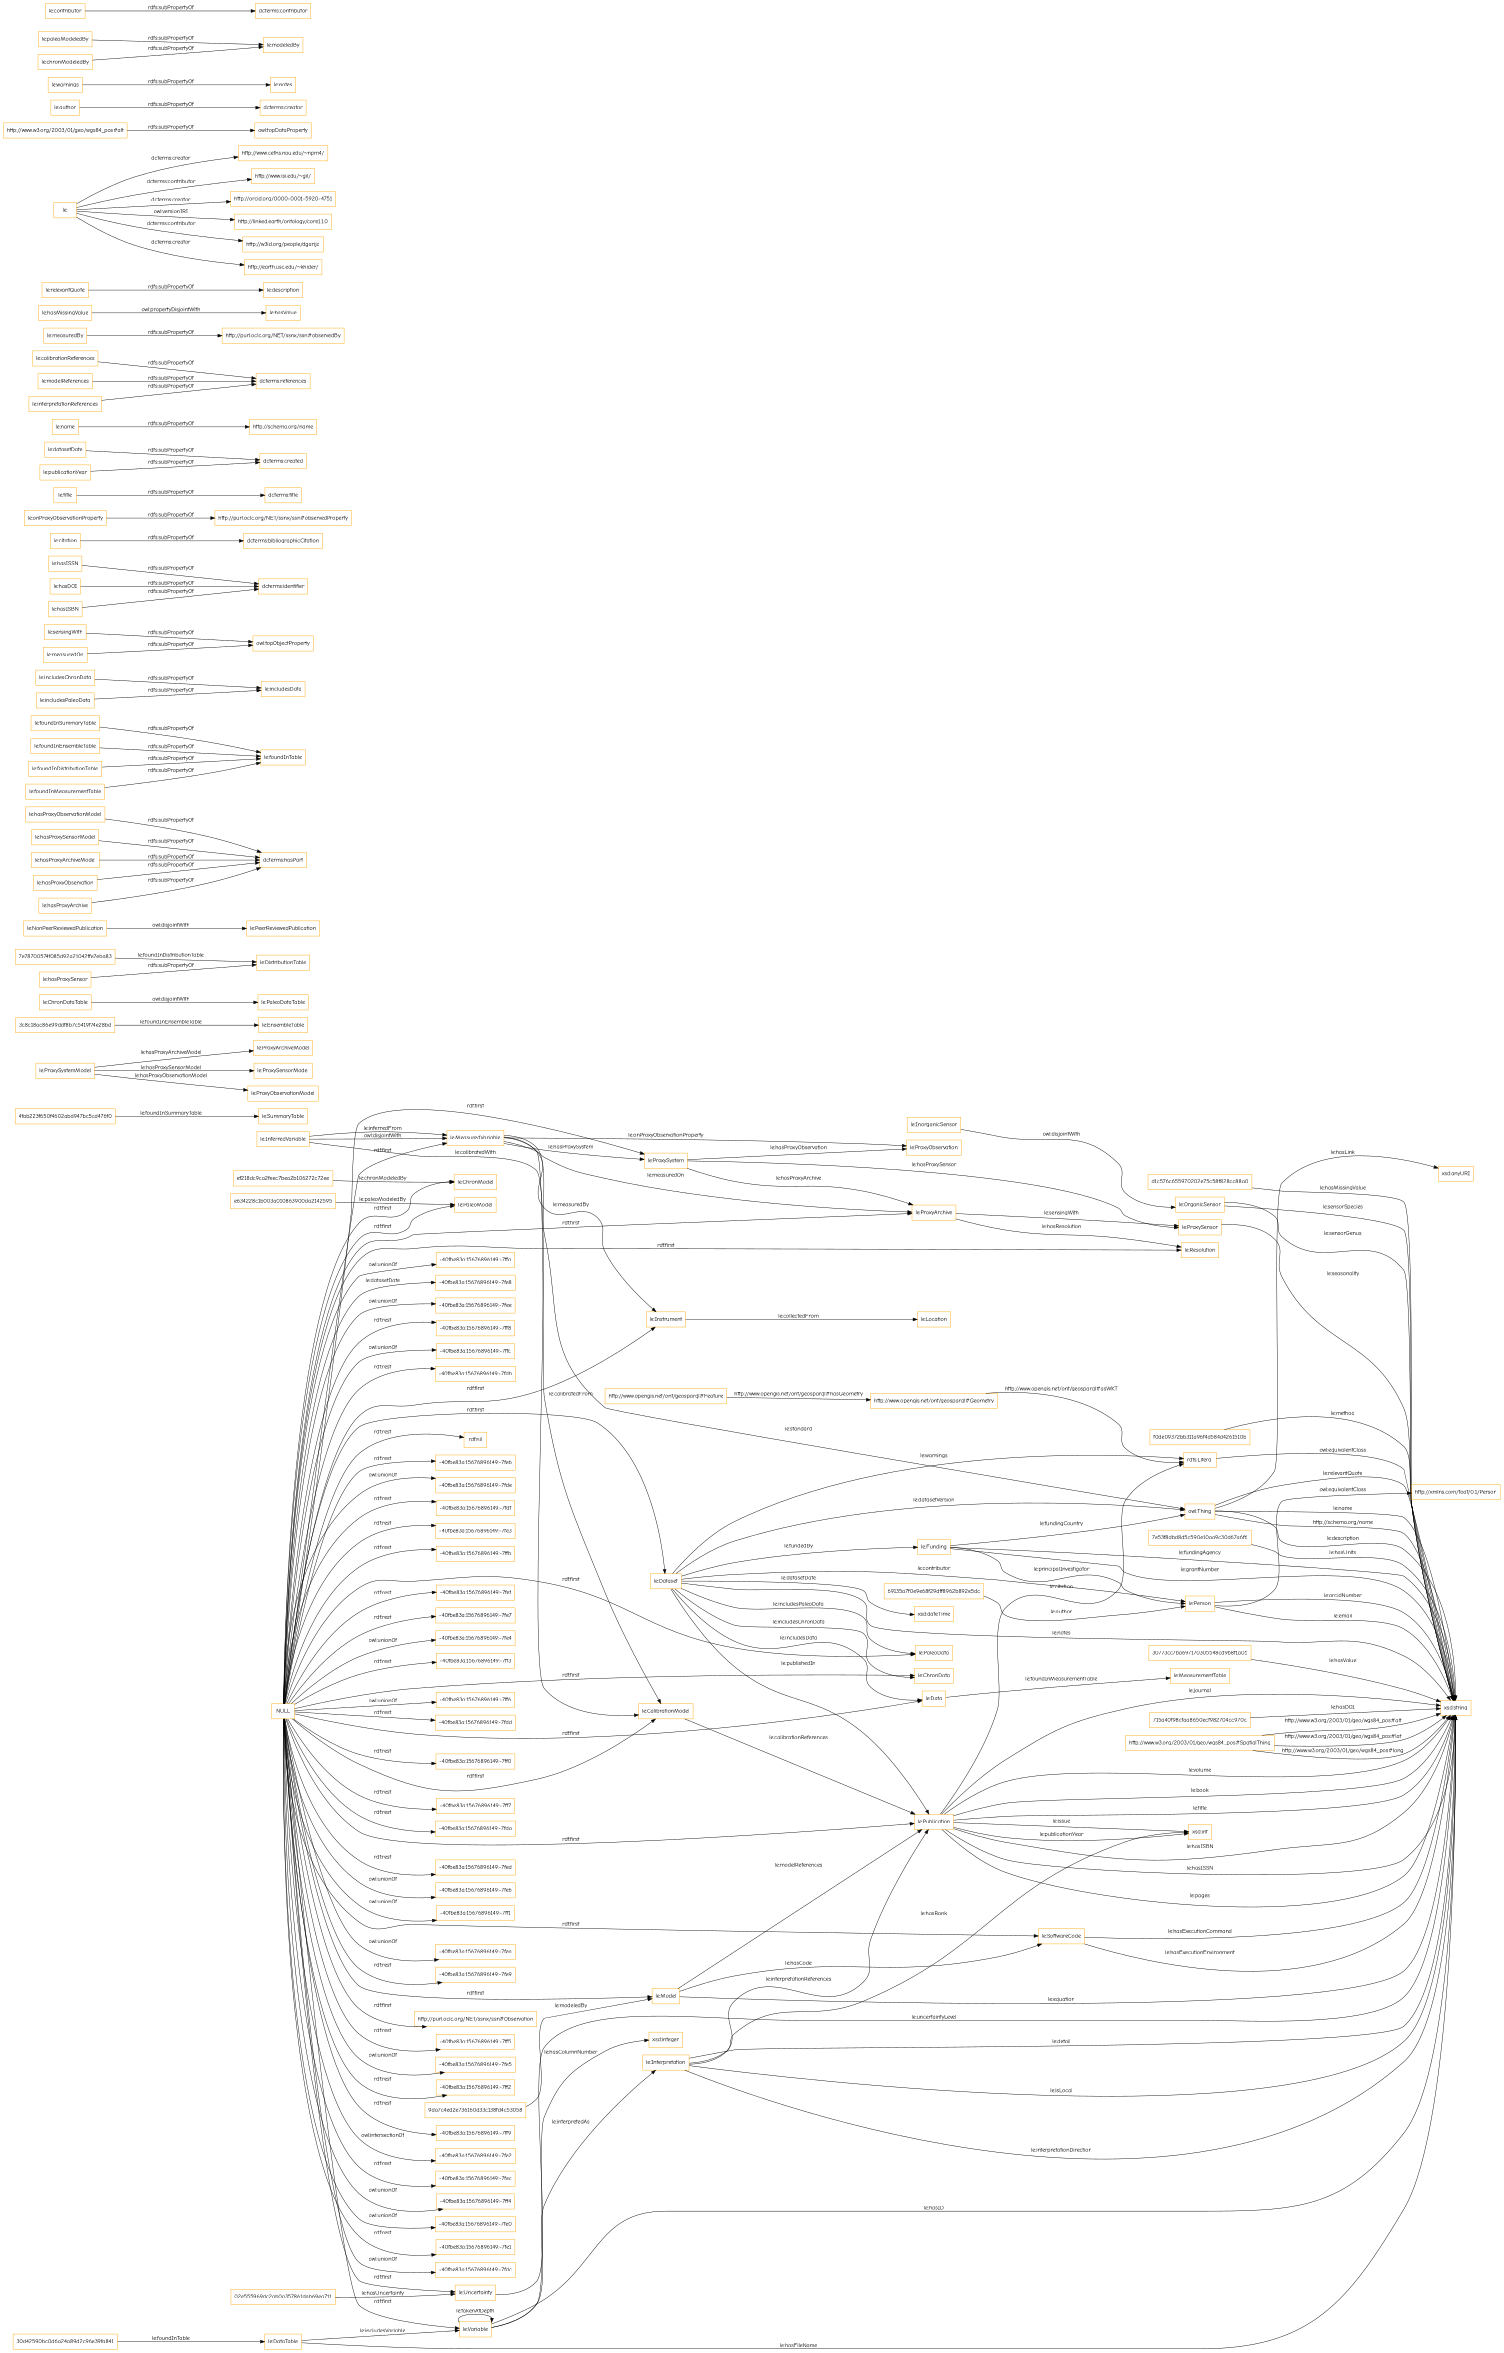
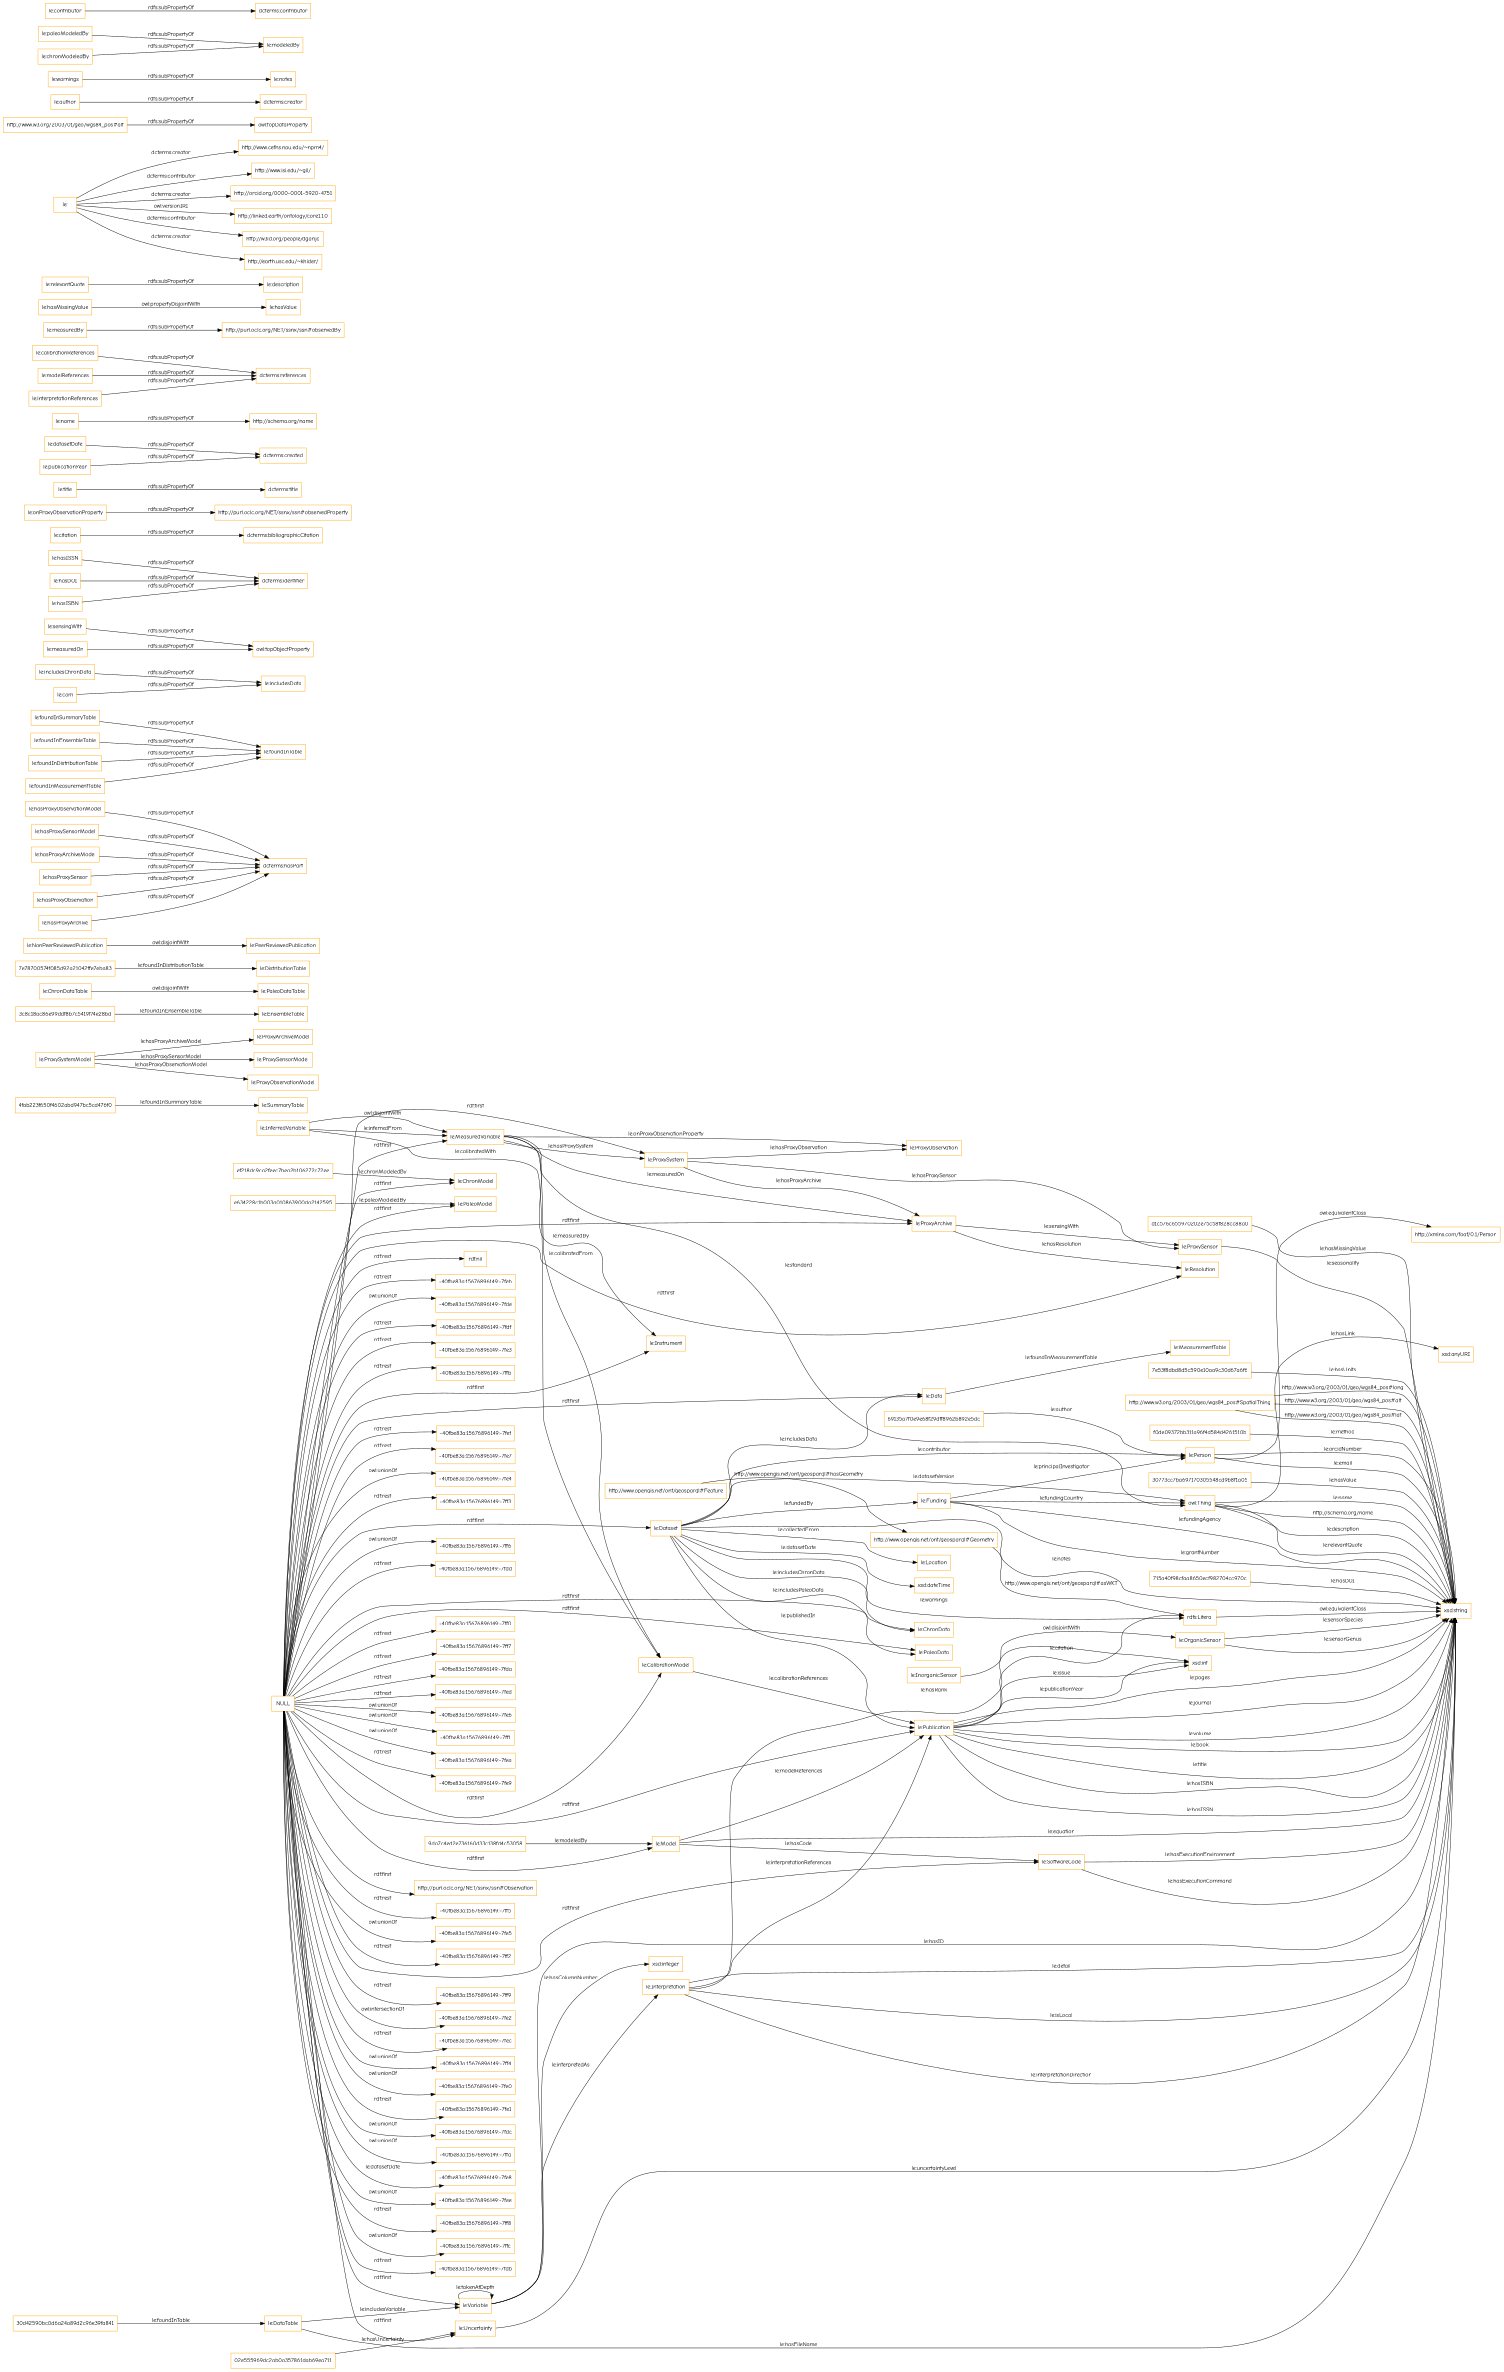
node "le:includesPaleoData": label "le:includesPaleoData" -> "le:com"
edge "le:hasProxySensor" -> "le:DistributionTable": now "le:hasProxySensor" -> "dcterms:hasPart"
edge "le:Instrument" -> "le:Location": now "le:Dataset" -> "le:Location"
